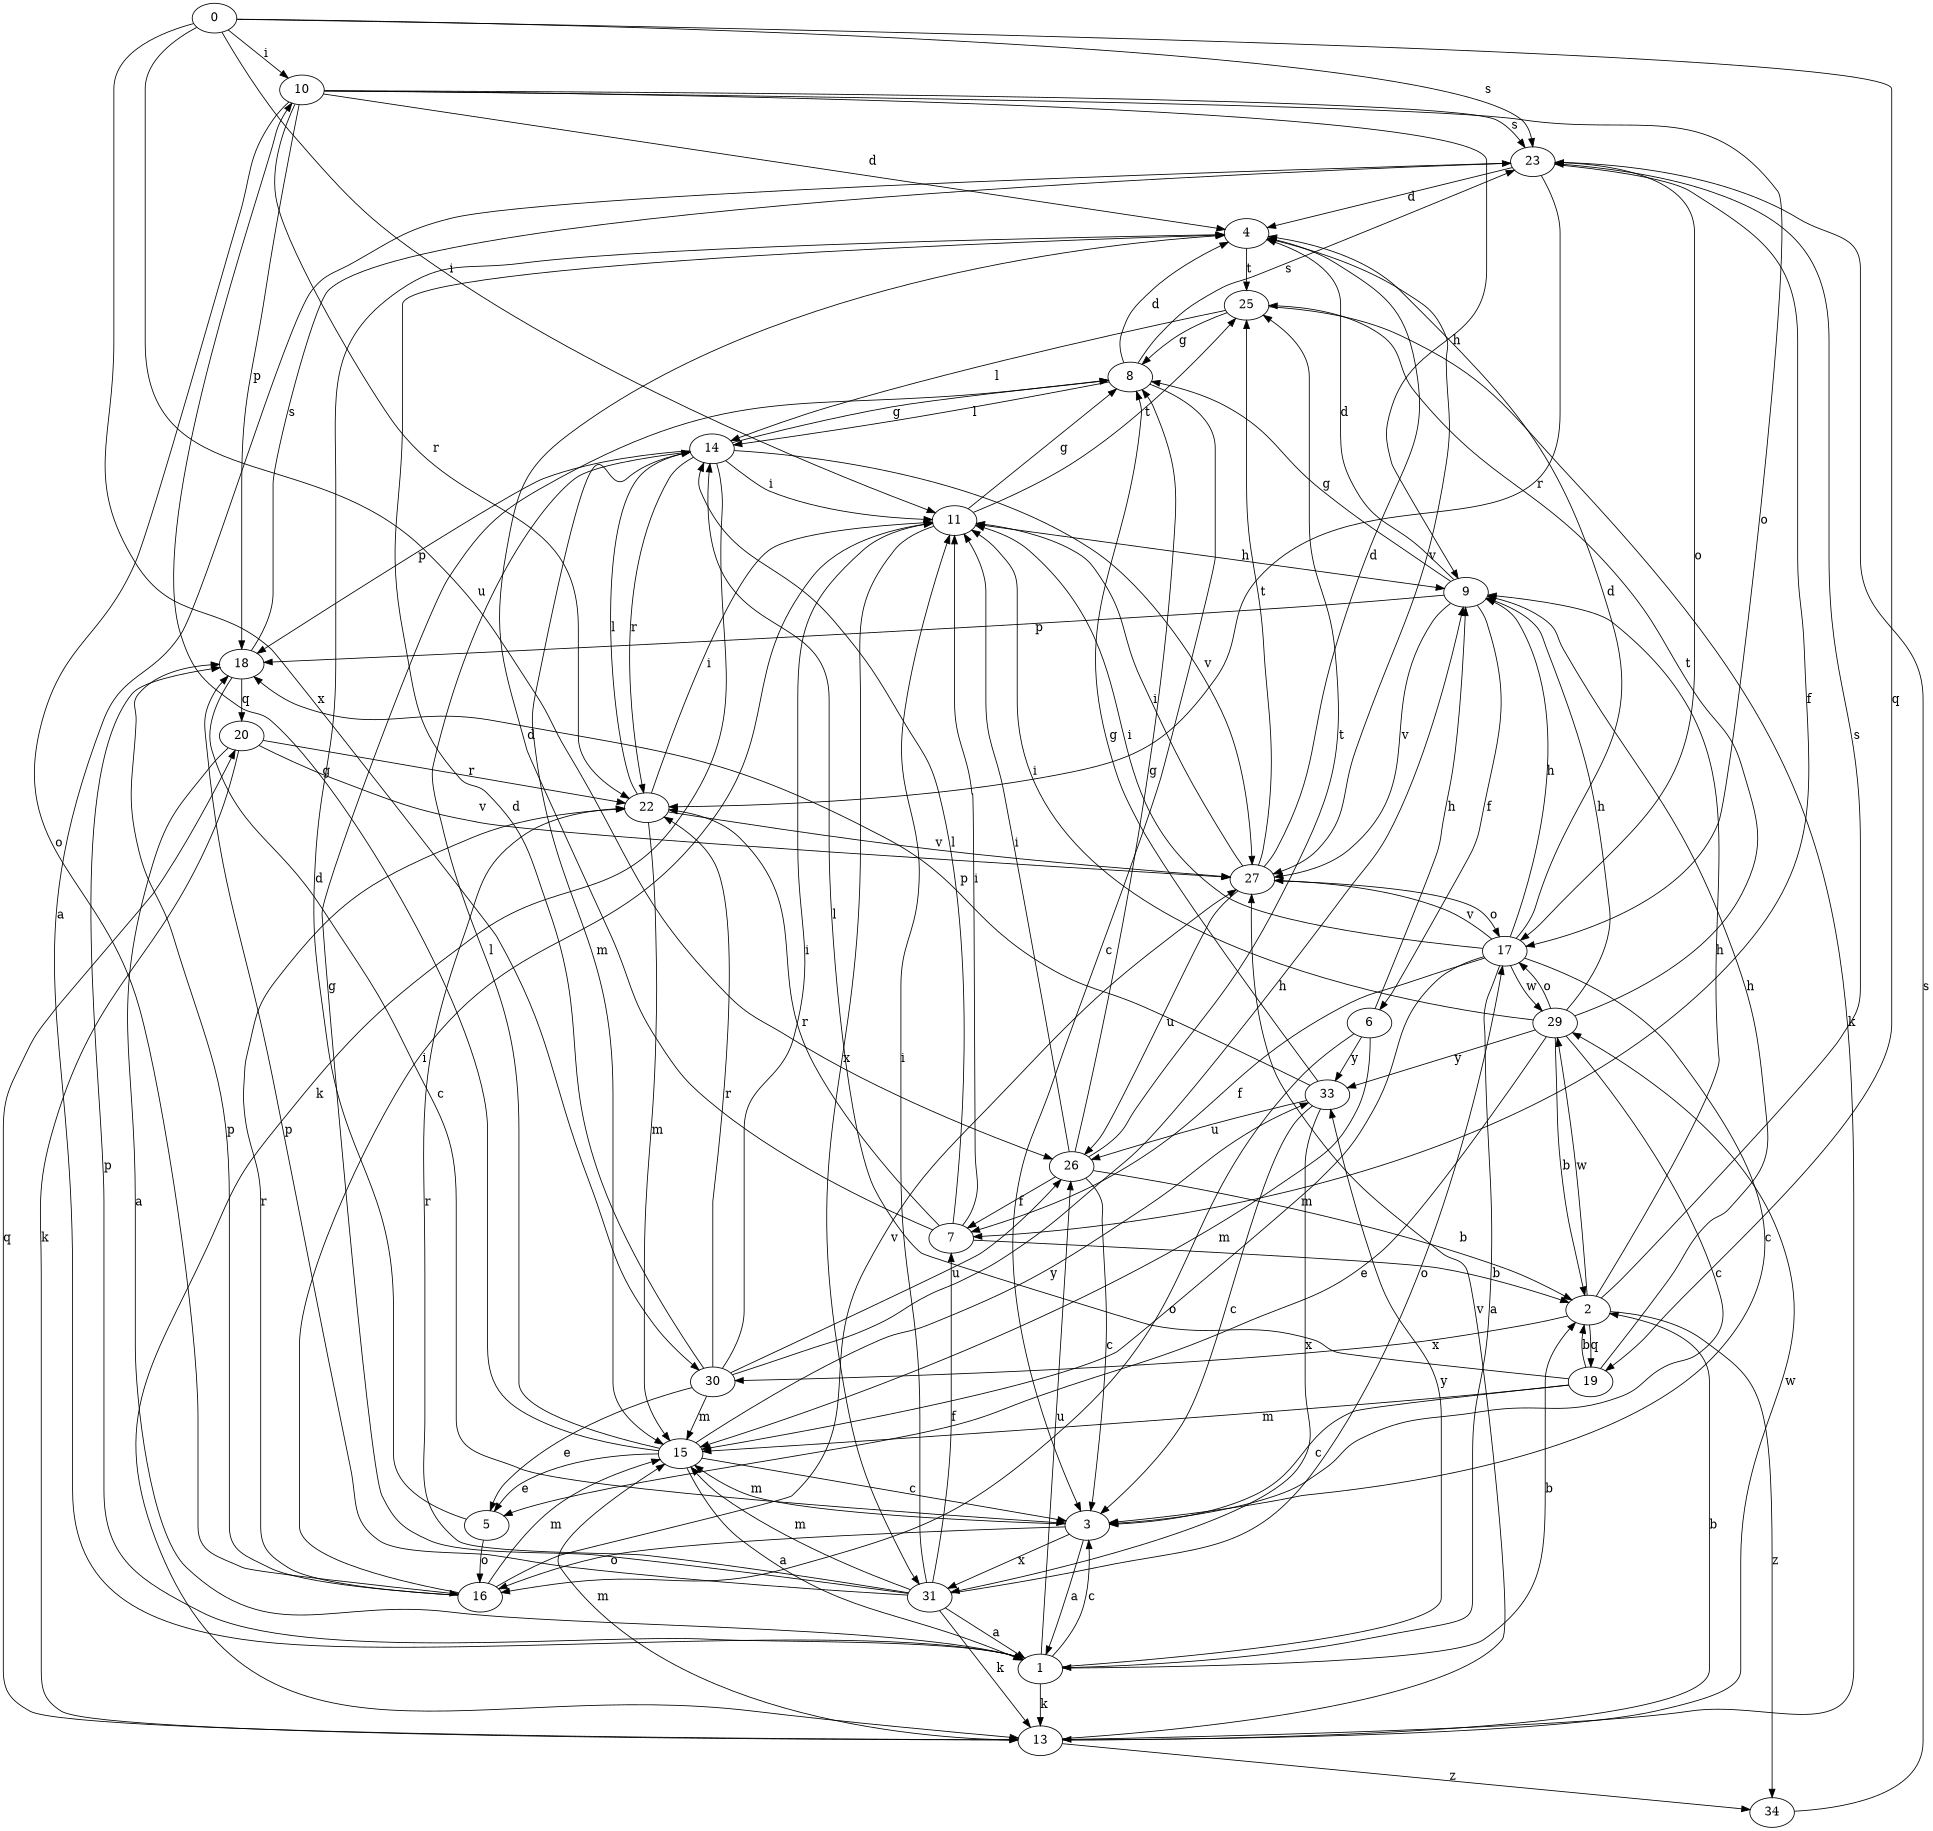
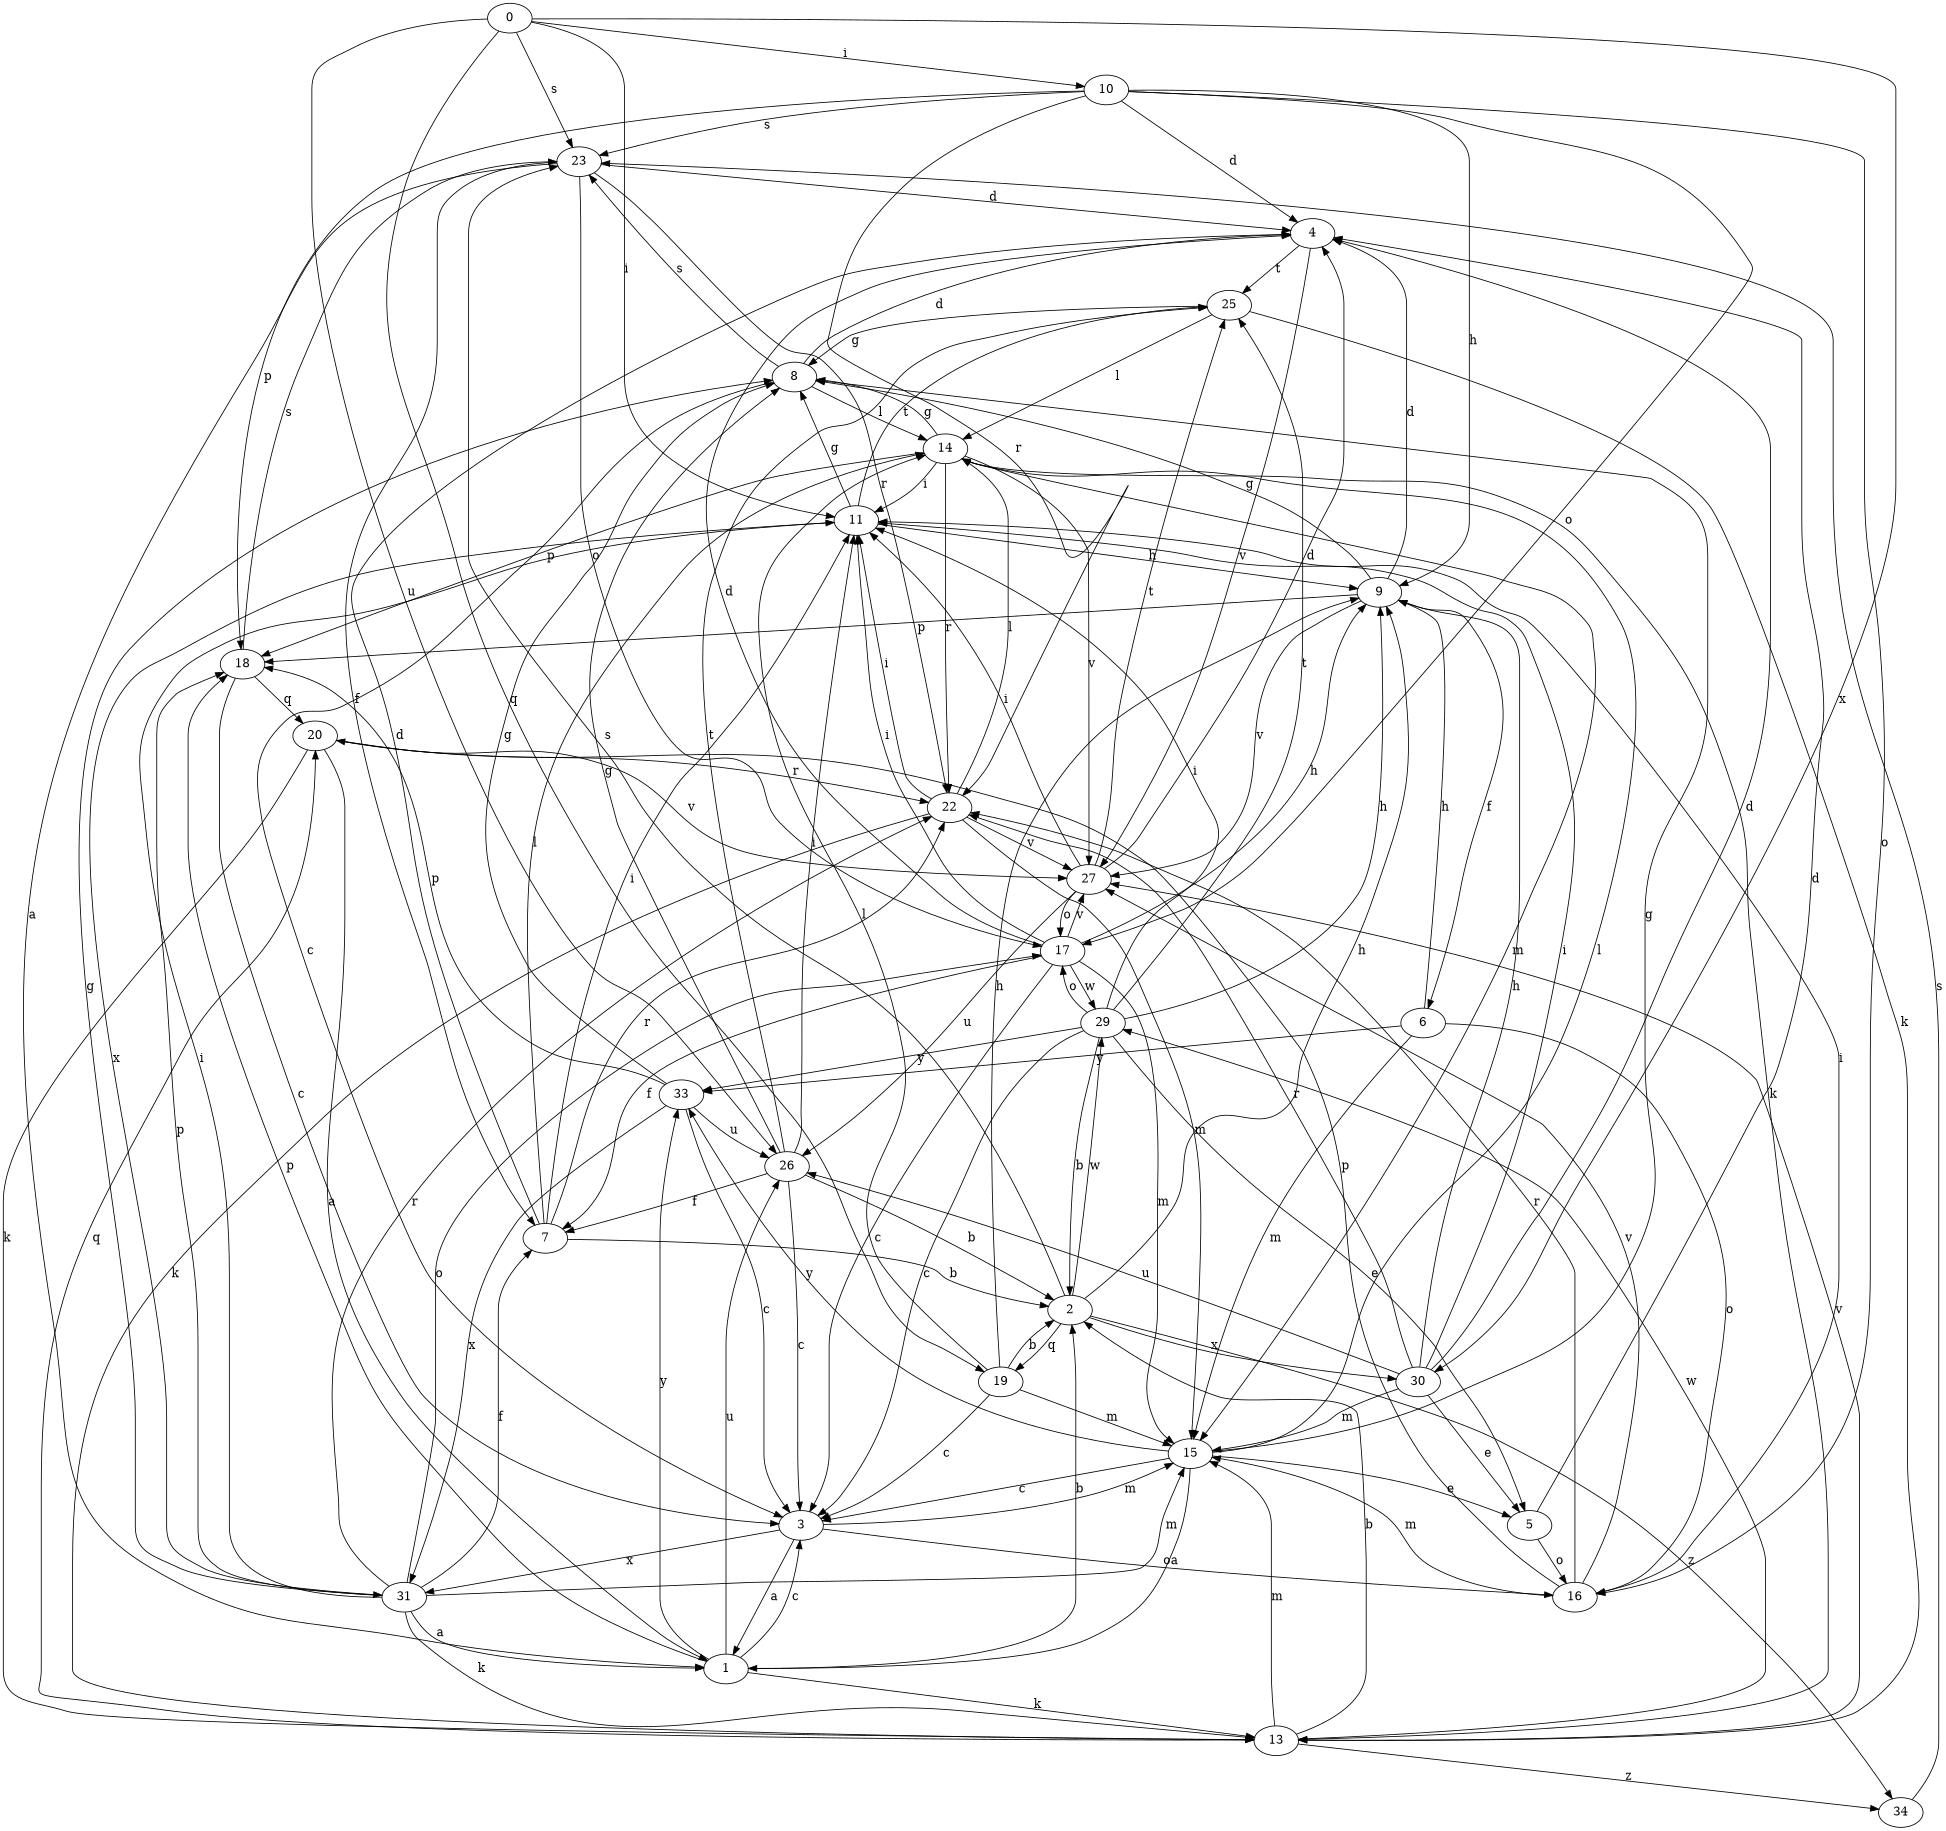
edge "15" -> "10": now "15" -> "8"
edge "16" -> "18": now "16" -> "20"
edge "17" -> "1": removed, label "a"
edge "22" -> "13": added, label "k"
